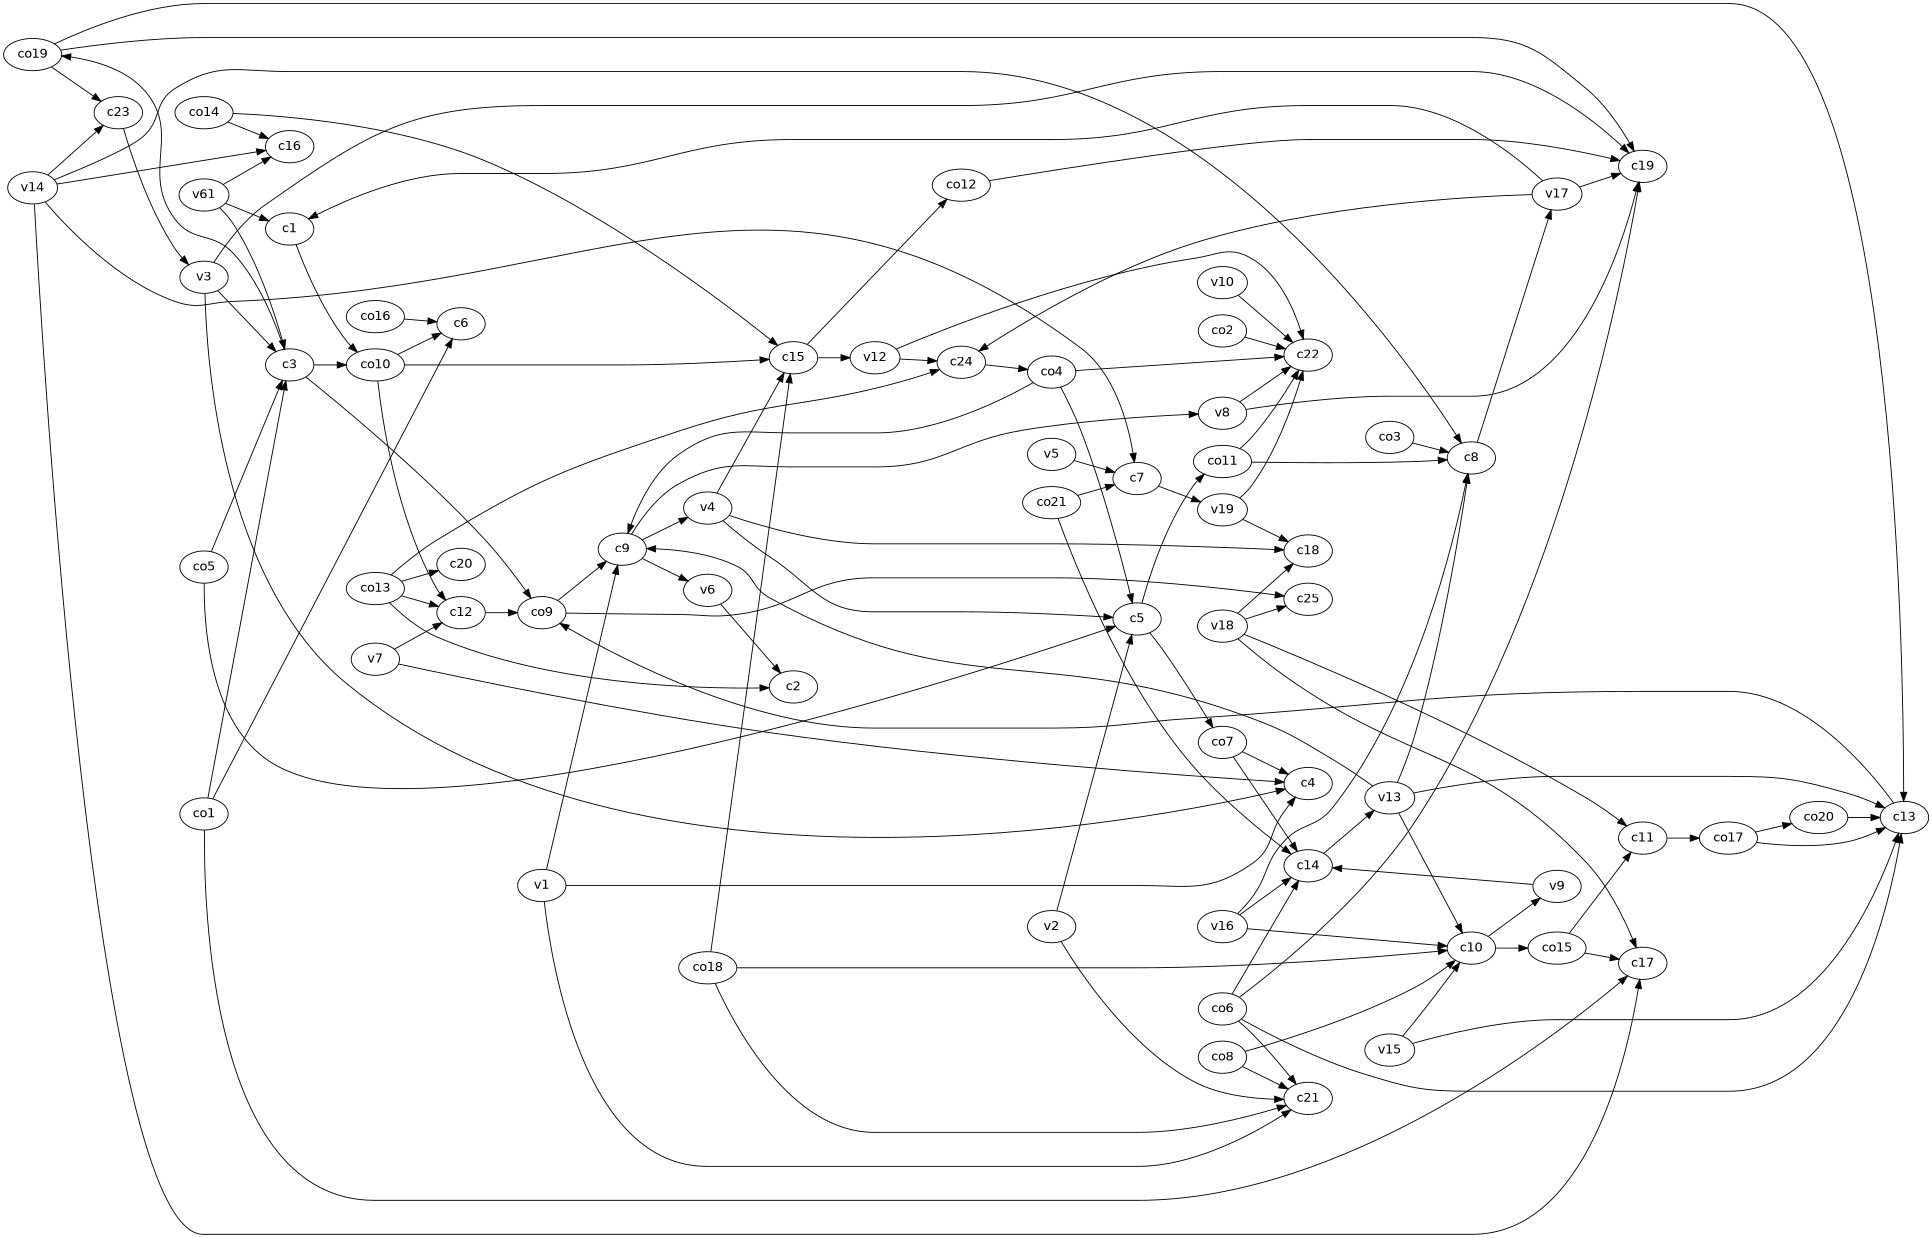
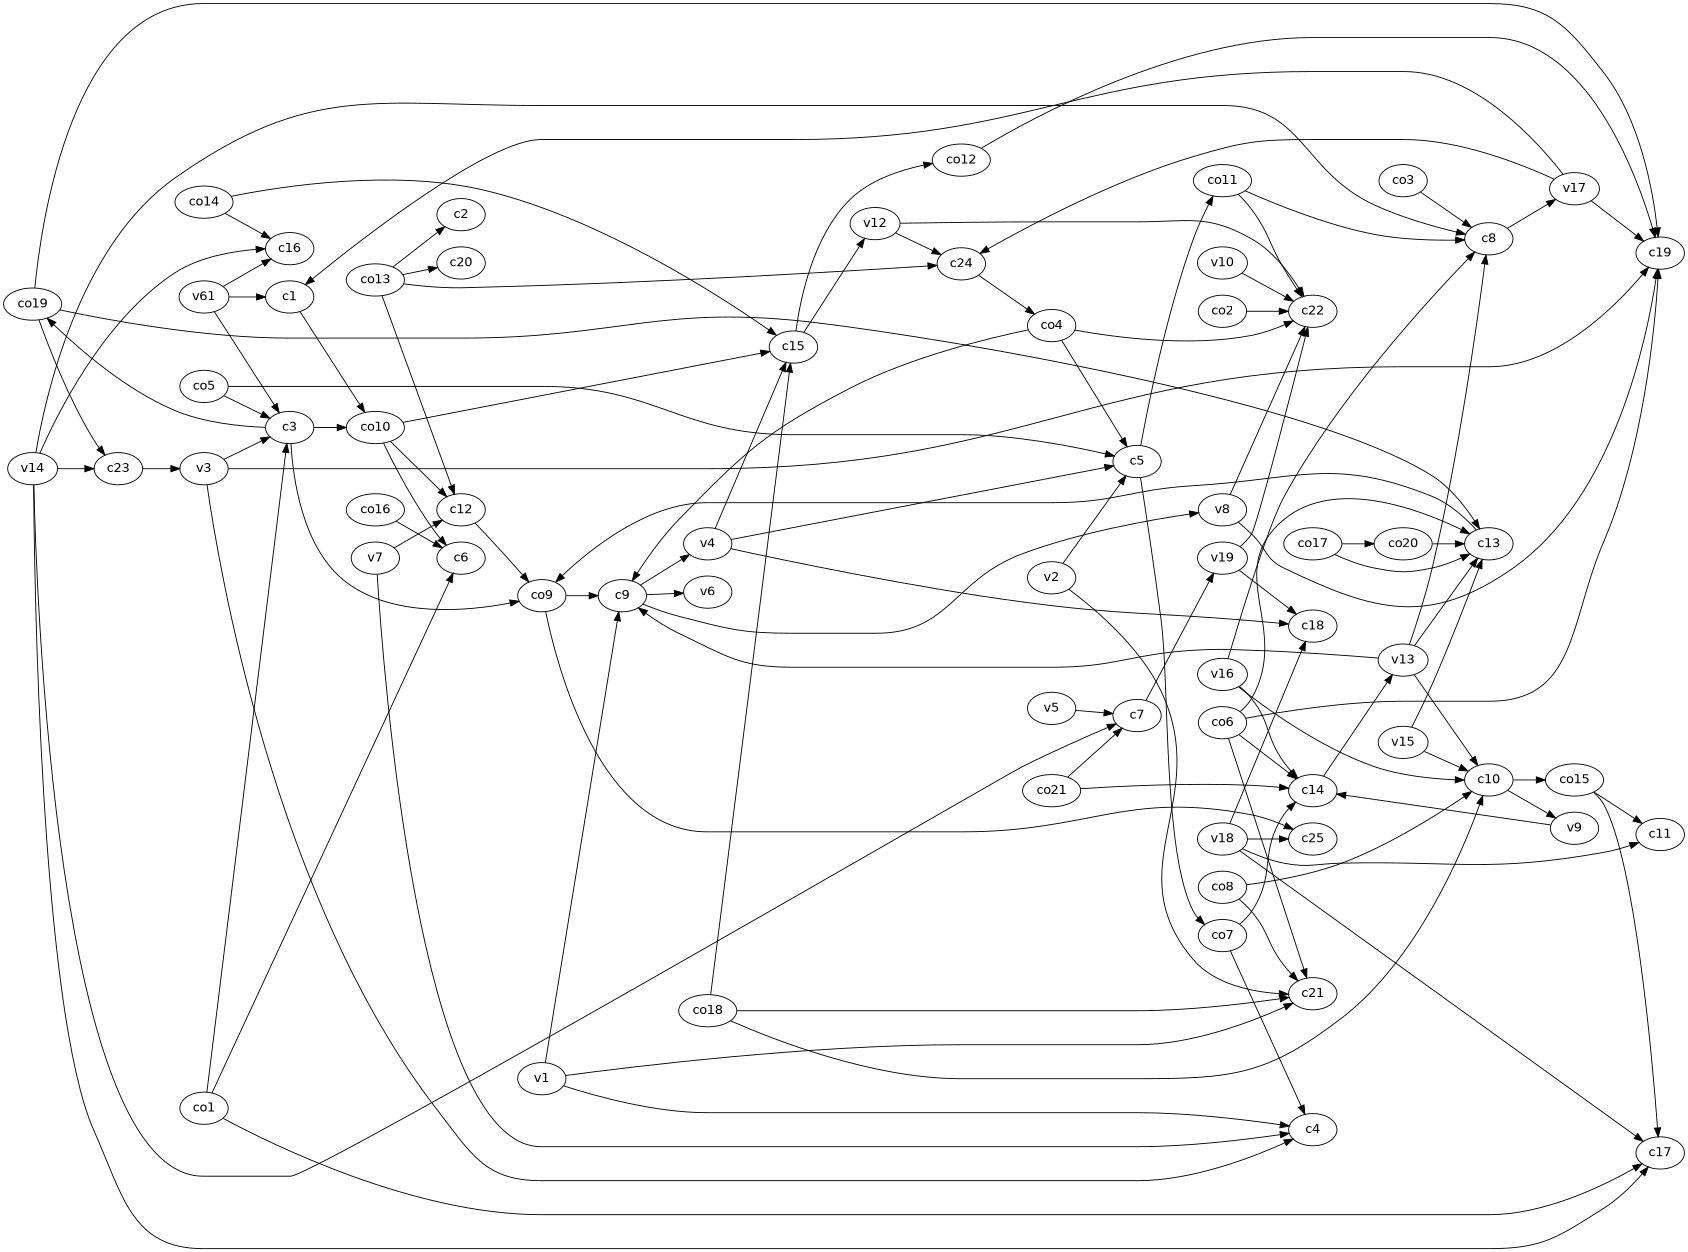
edge "v6" -> "c2": removed
edge "c11" -> "co17": removed
